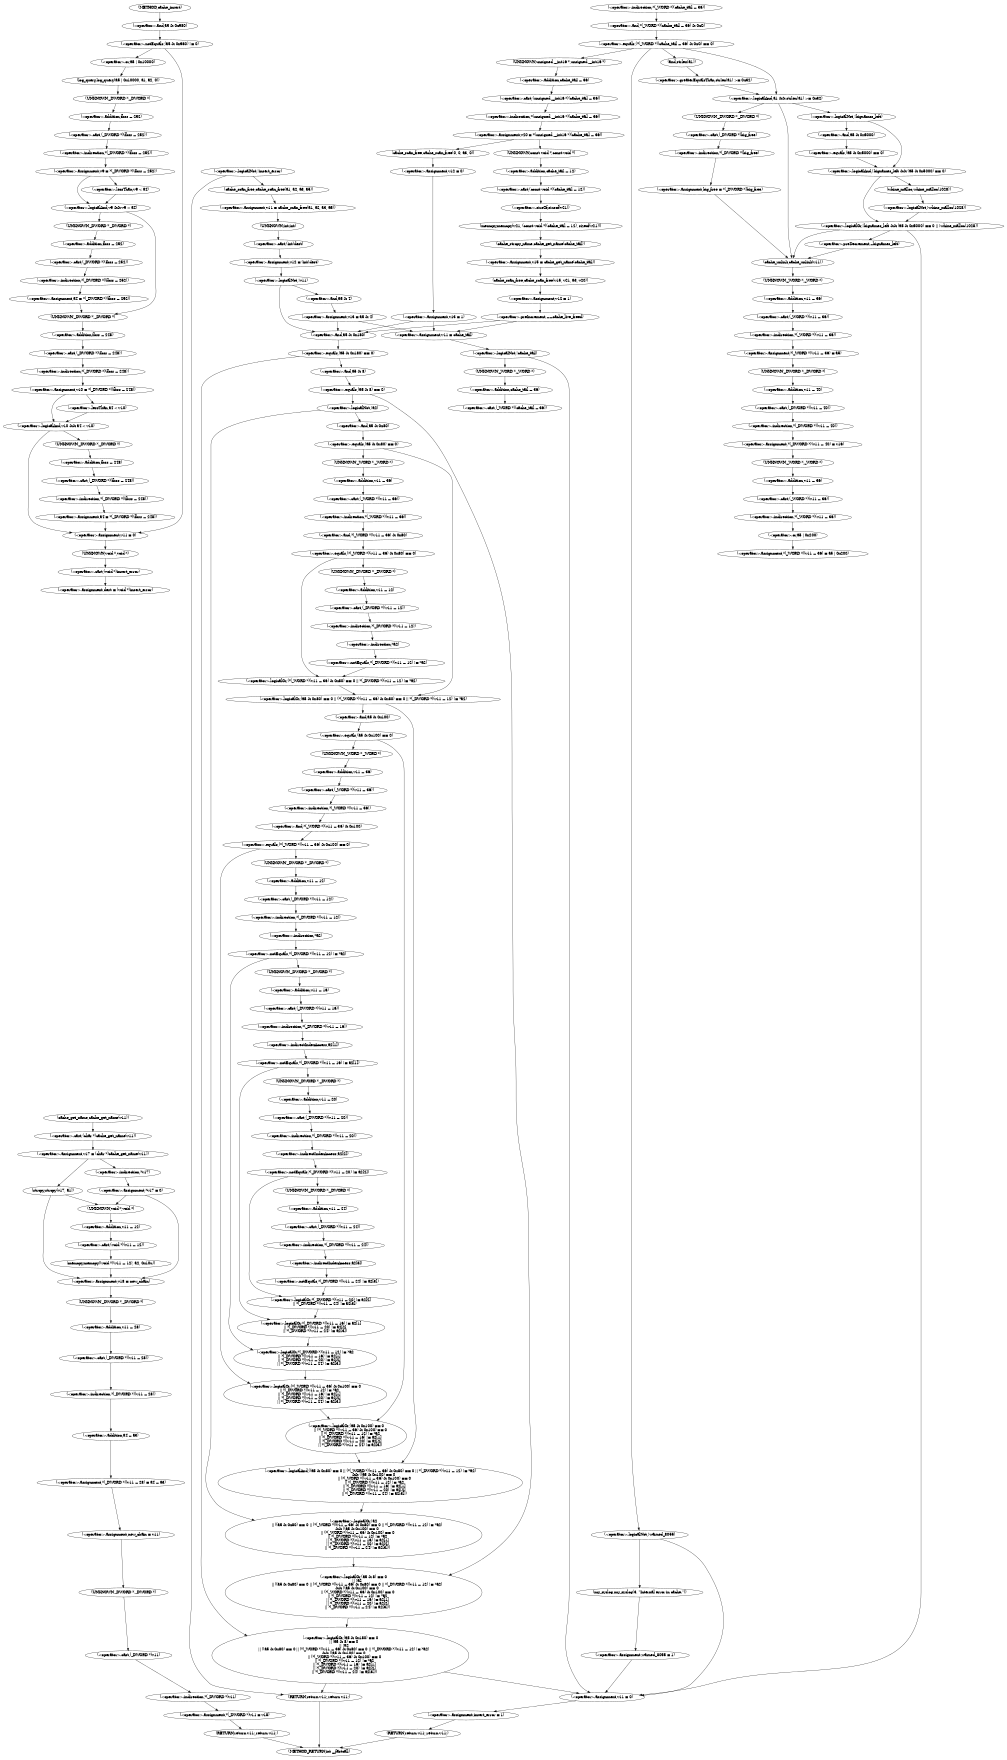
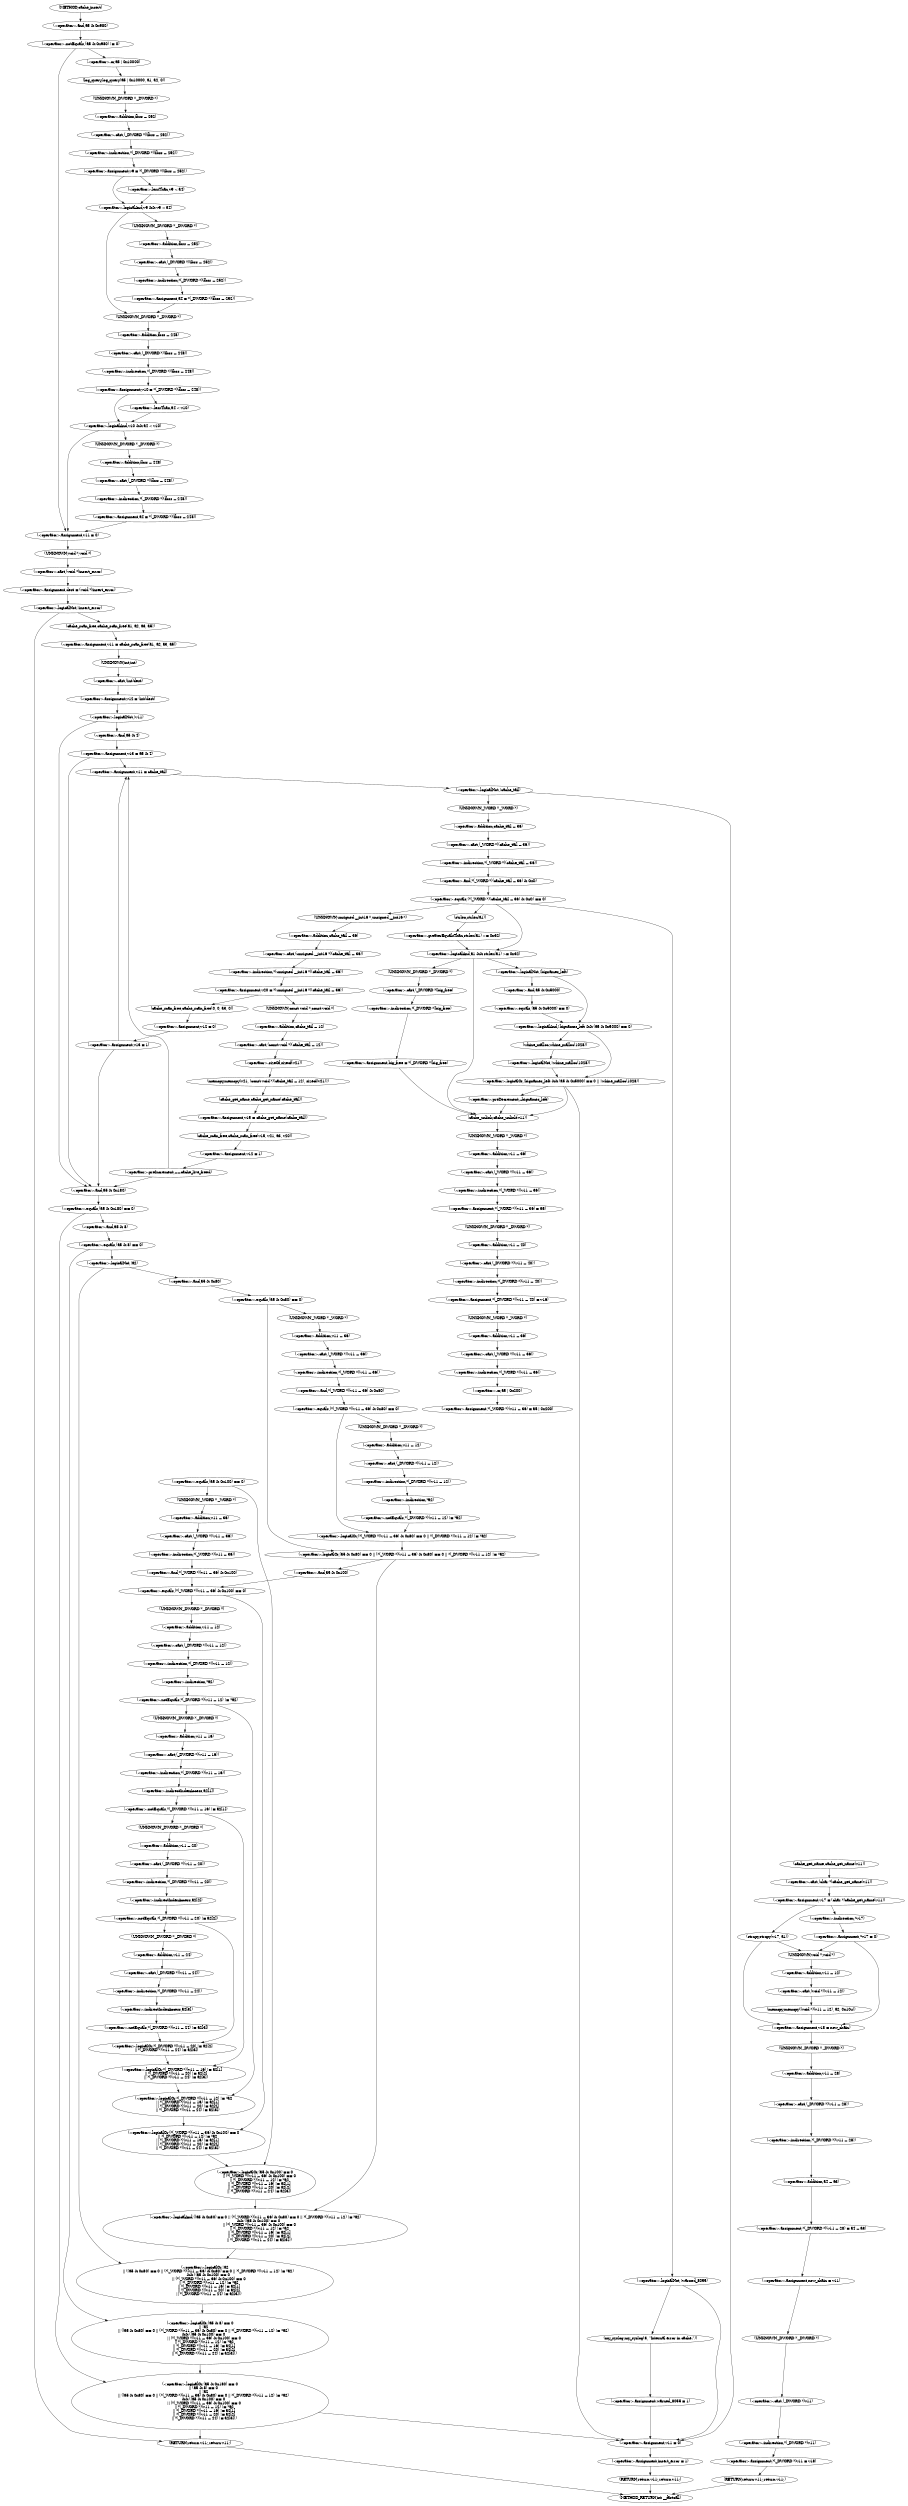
node "(and,strlen(a1))": label "(and,strlen(a1))" -> "(strlen,strlen(a1))"
node "(cache_strcpy_name,cache_get_name(cache_tail))": label "(cache_strcpy_name,cache_get_name(cache_tail))" -> "(cache_get_name,cache_get_name(cache_tail))"
edge "(<operator>.assignment,dest = (void *)insert_error)" -> "(<operator>.logicalNot,!insert_error)": added
edge "(<operator>.and,a5 & 0x100)" -> "(<operator>.equals,(a5 & 0x100) == 0)": now "(<operator>.and,a5 & 0x100)" -> "(<operator>.equals,(*(_WORD *)(v11 + 36) & 0x100) == 0)"
edge "(<operator>.cast,(_WORD *)(cache_tail + 36))" -> "(<operator>.indirection,*(_WORD *)(cache_tail + 36))": added
